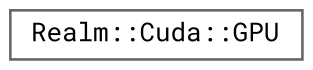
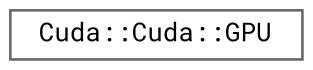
node "Realm::Cuda::GPU": label "Realm::Cuda::GPU" -> "Cuda::Cuda::GPU"
